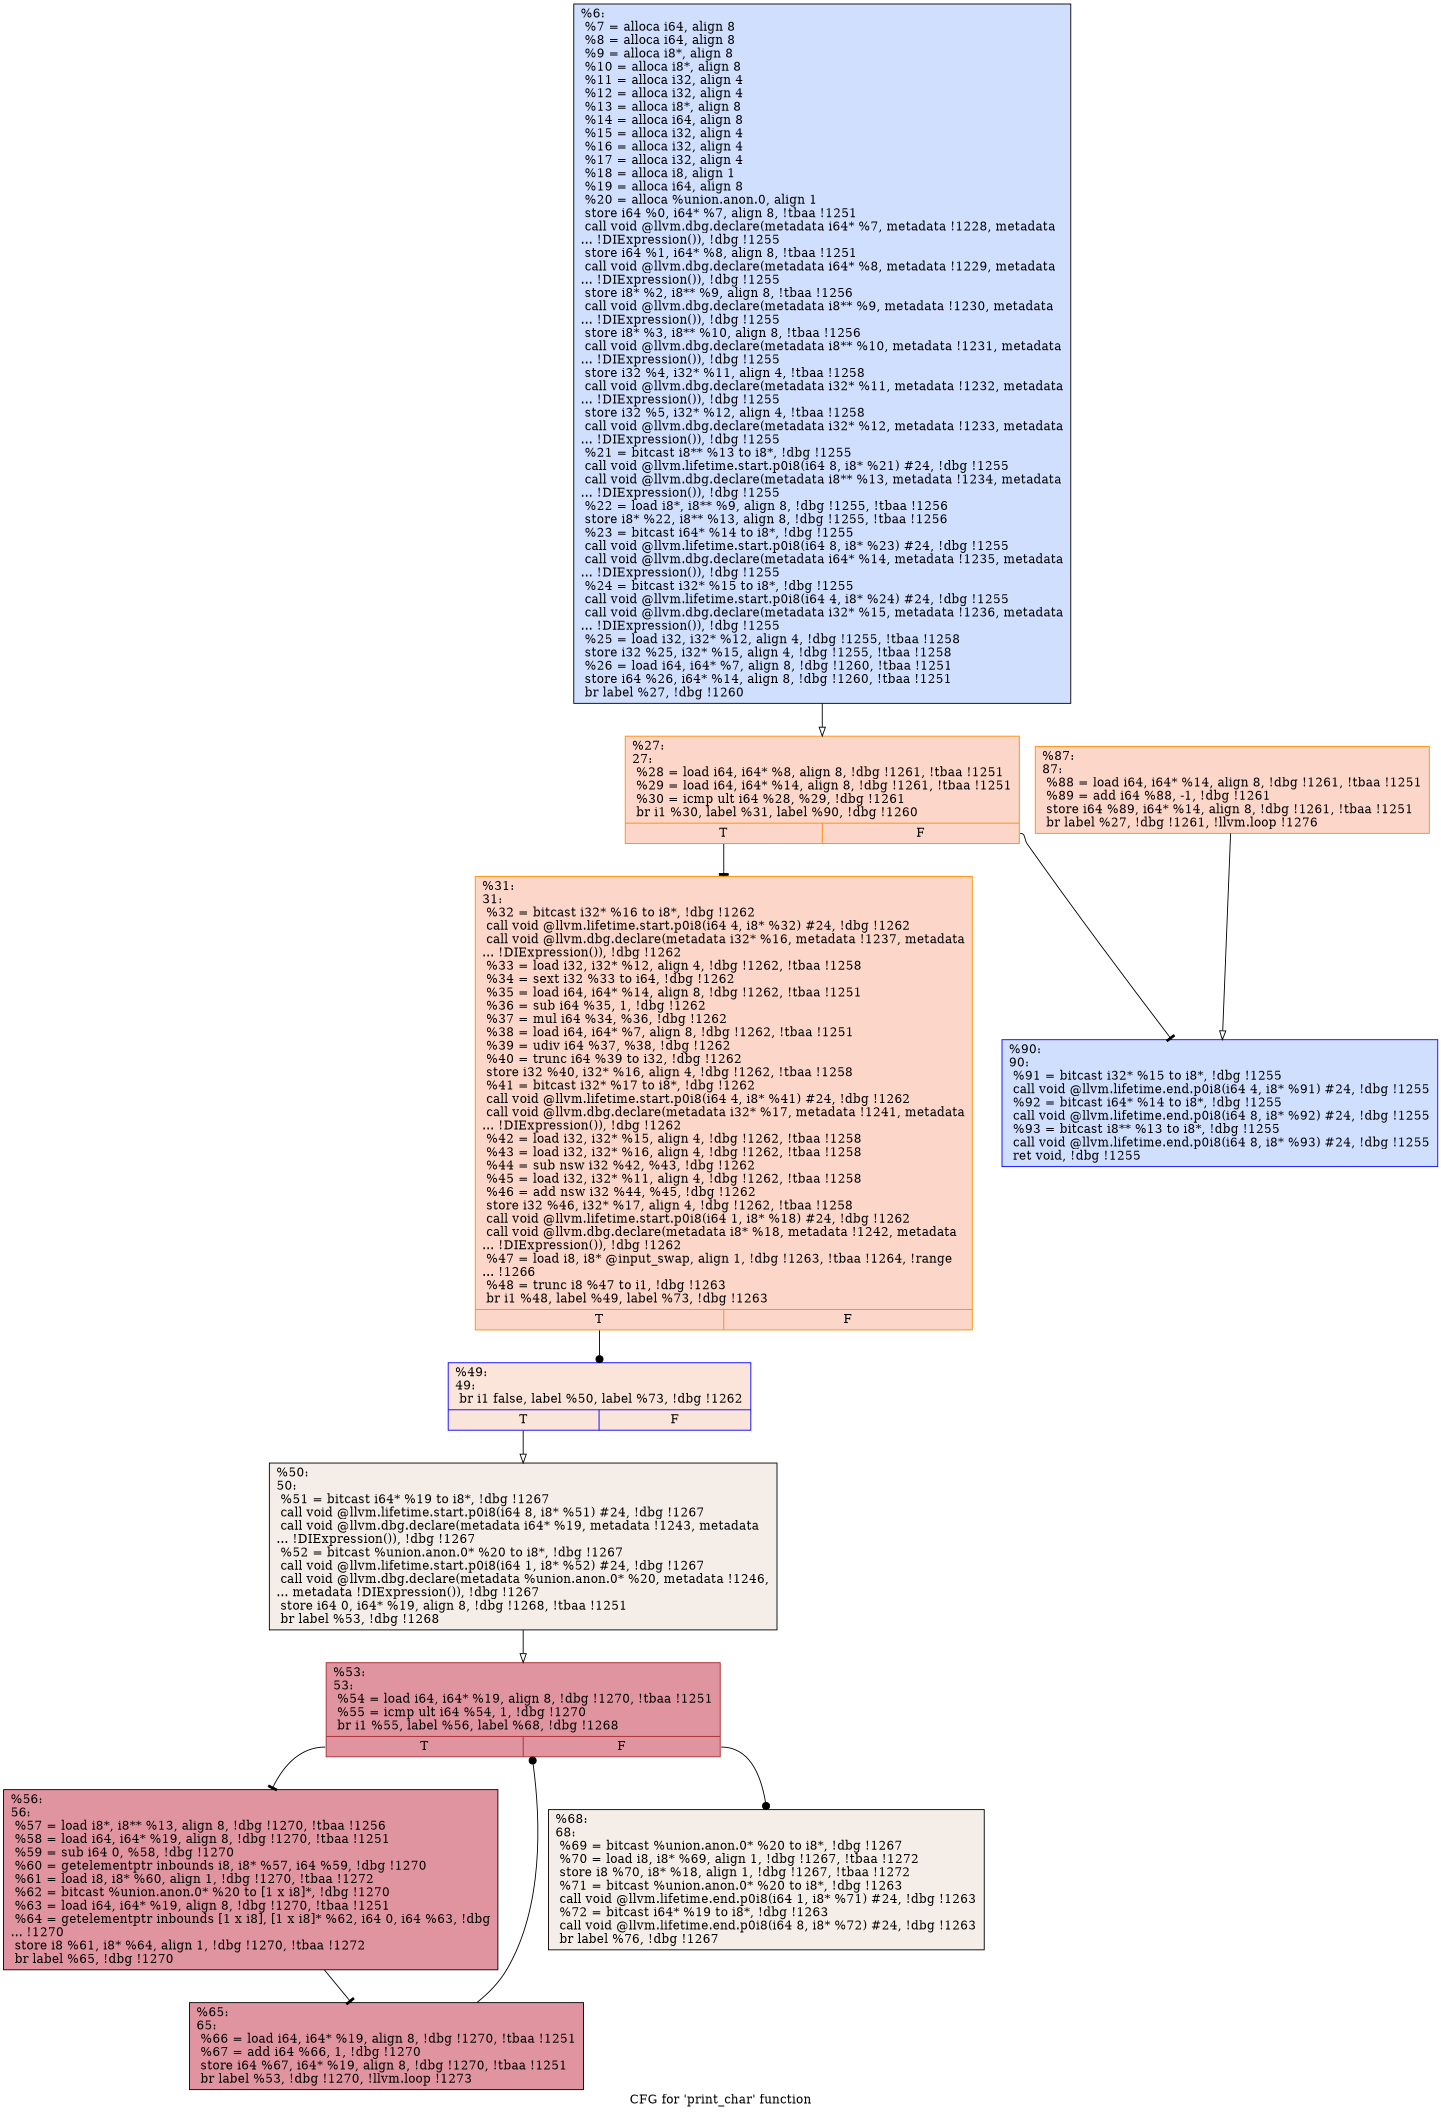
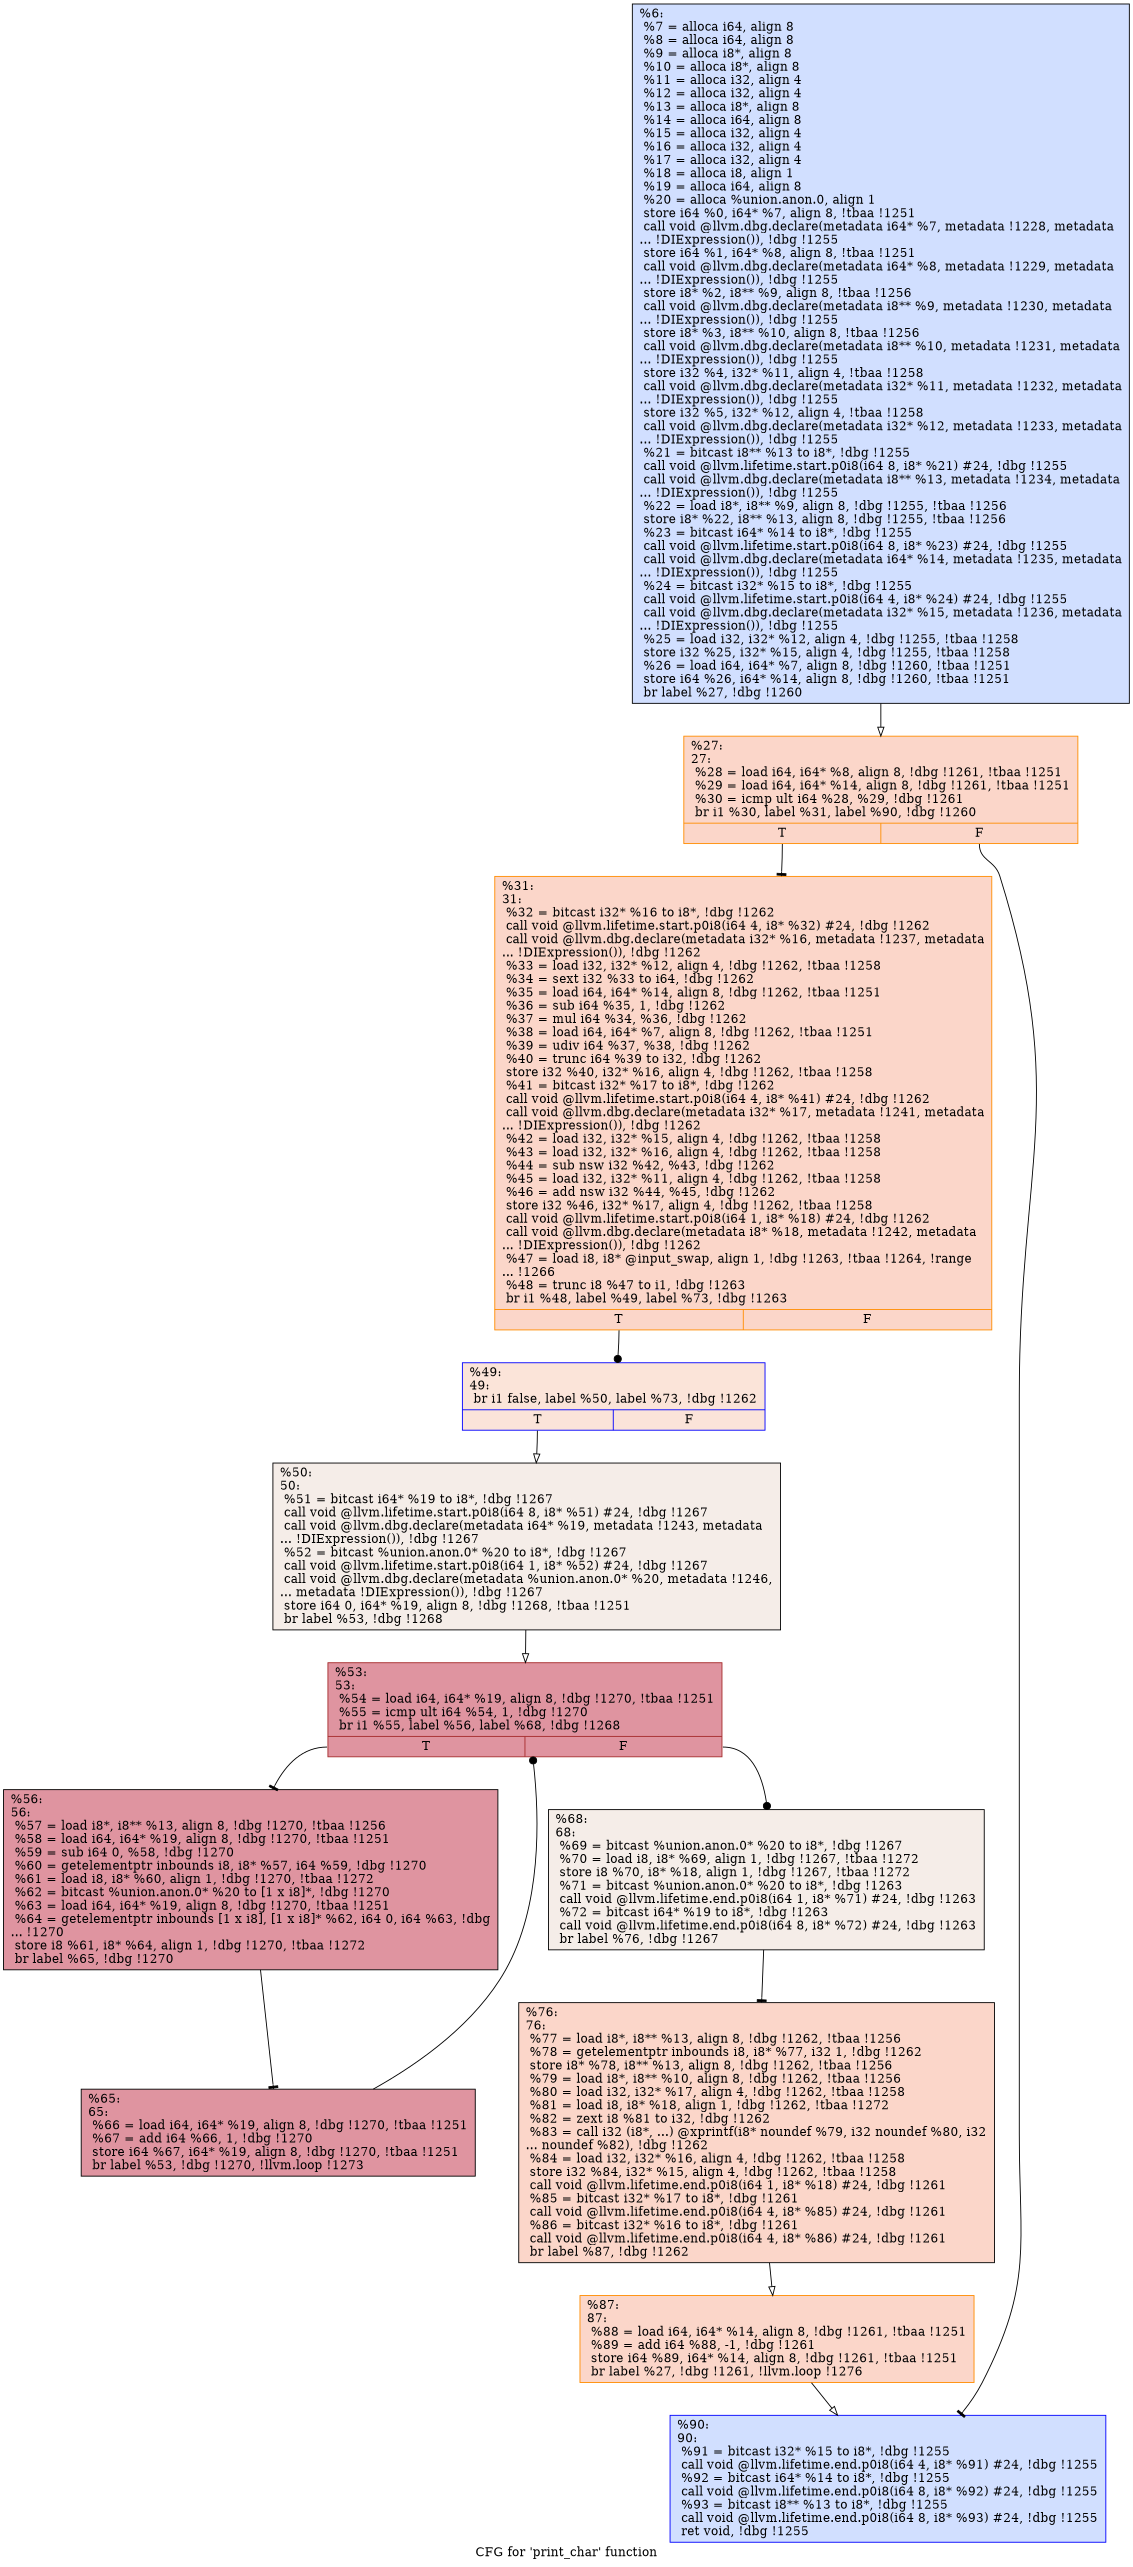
node "%76:": added
